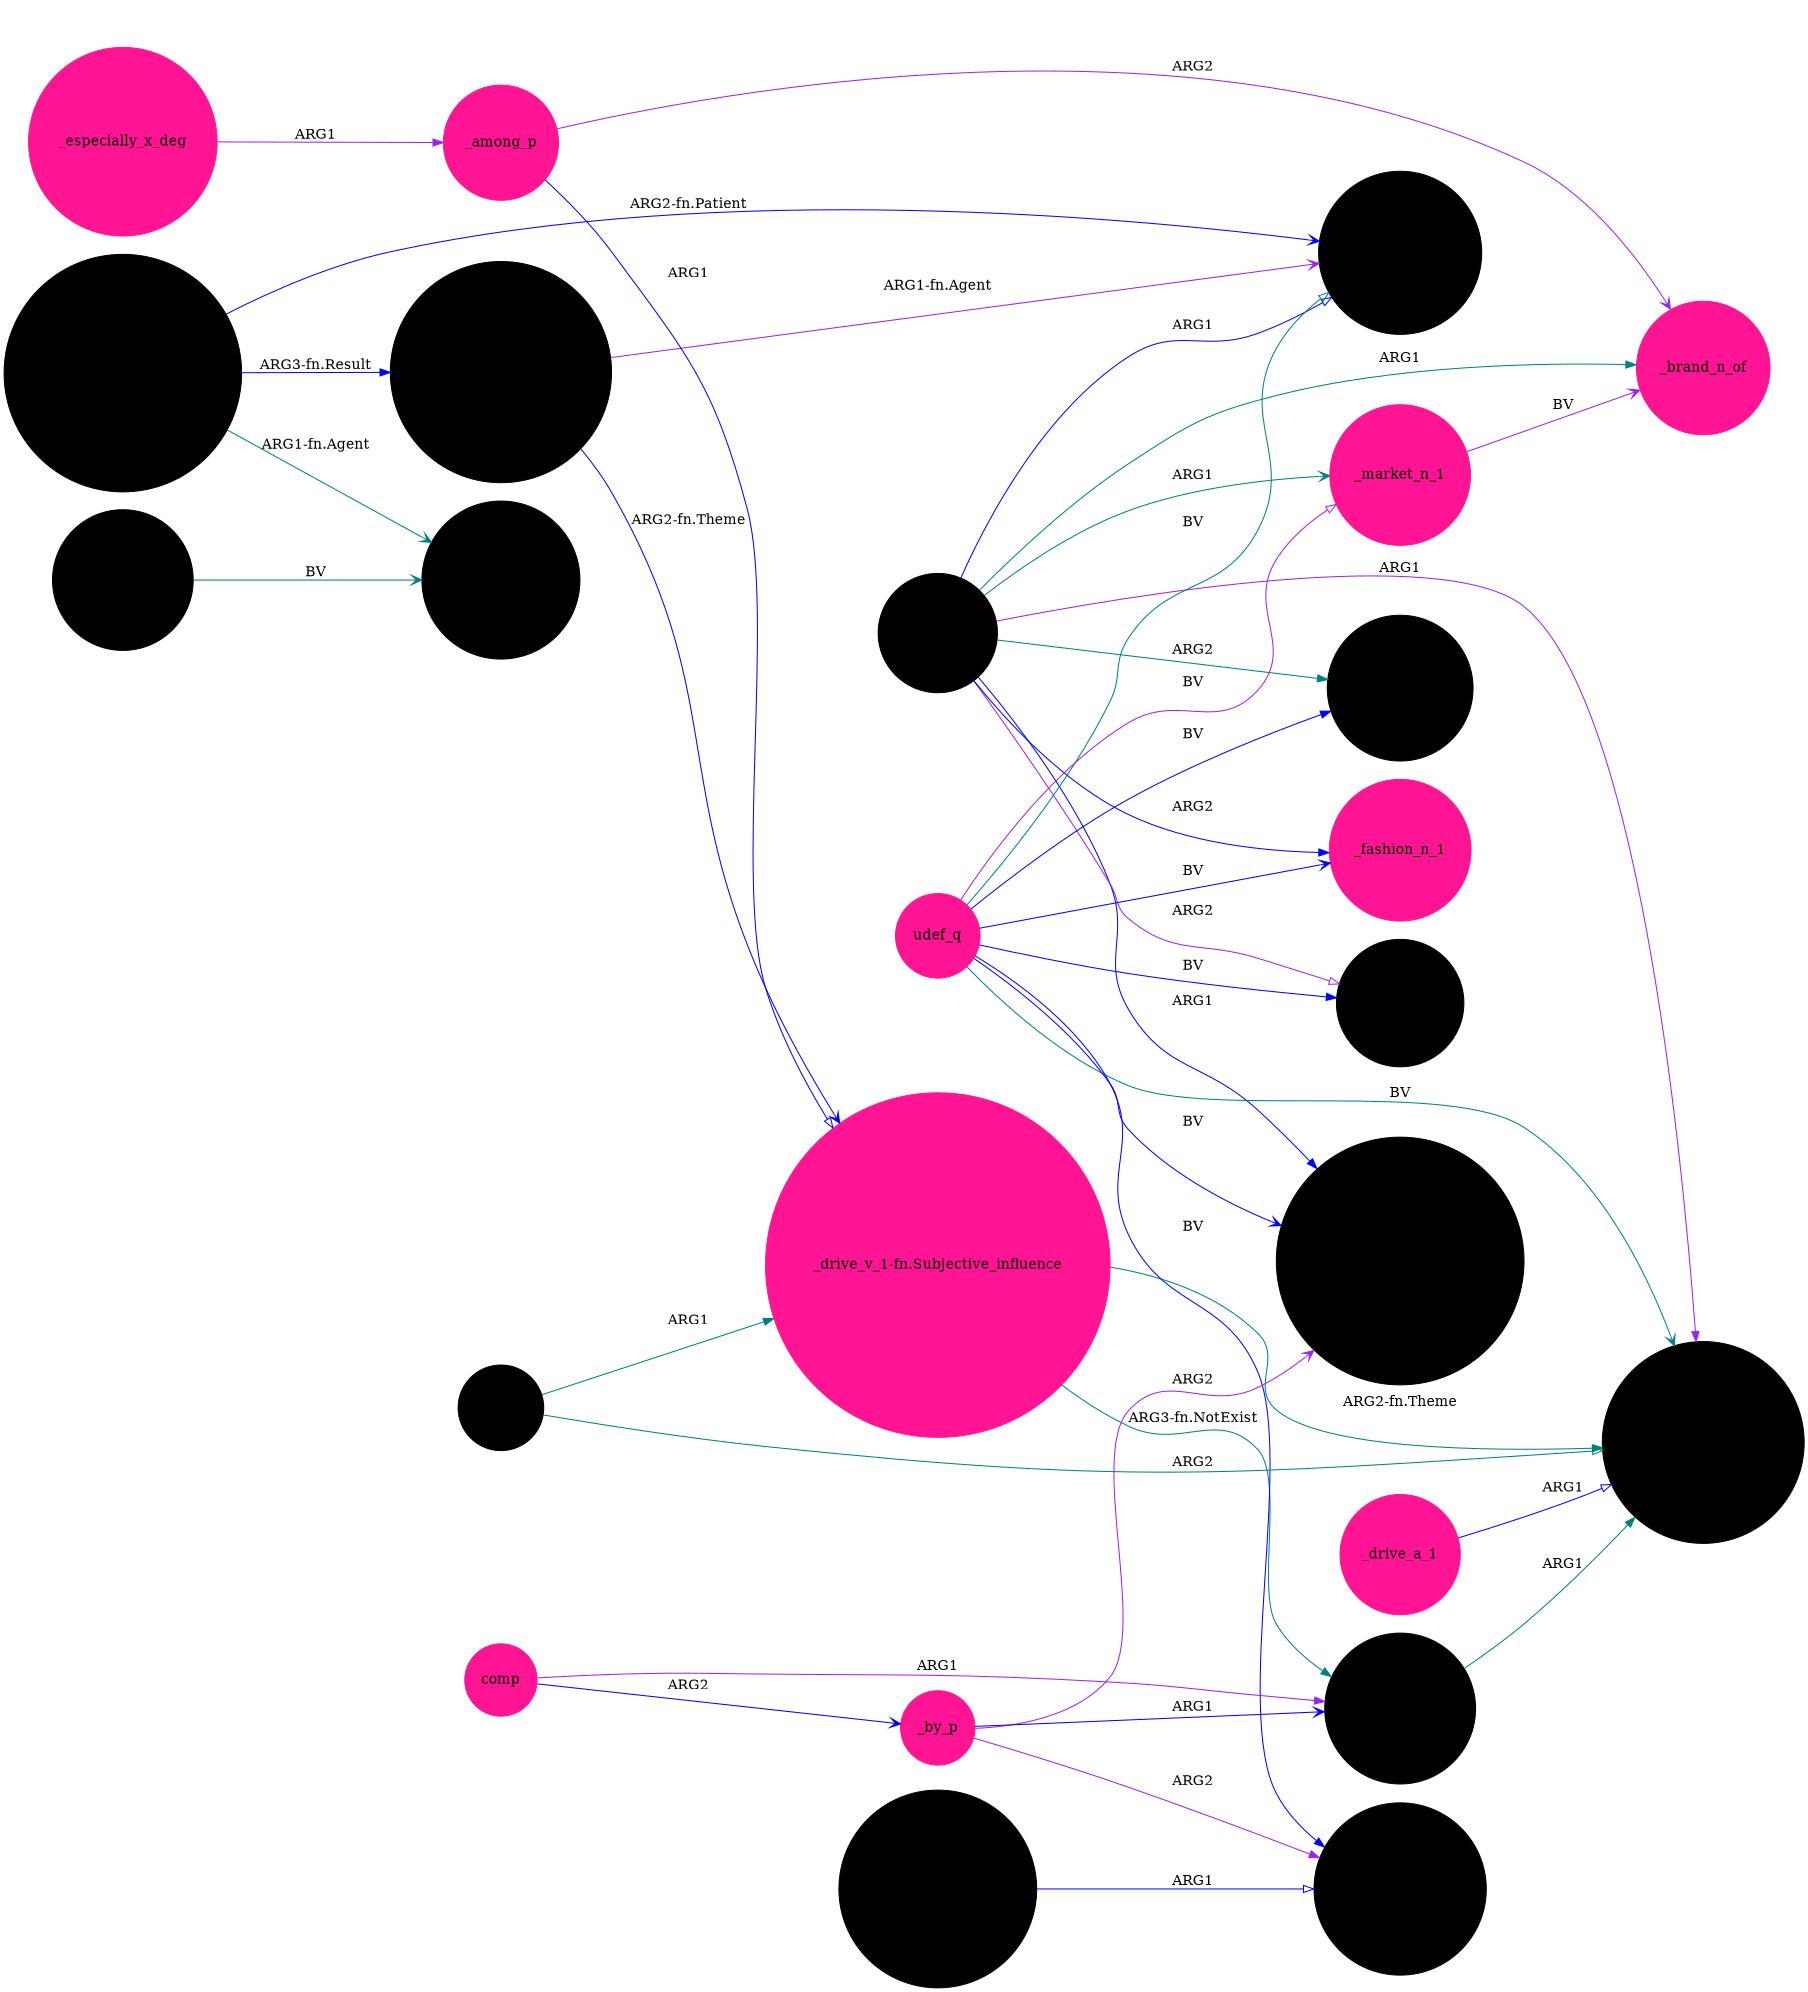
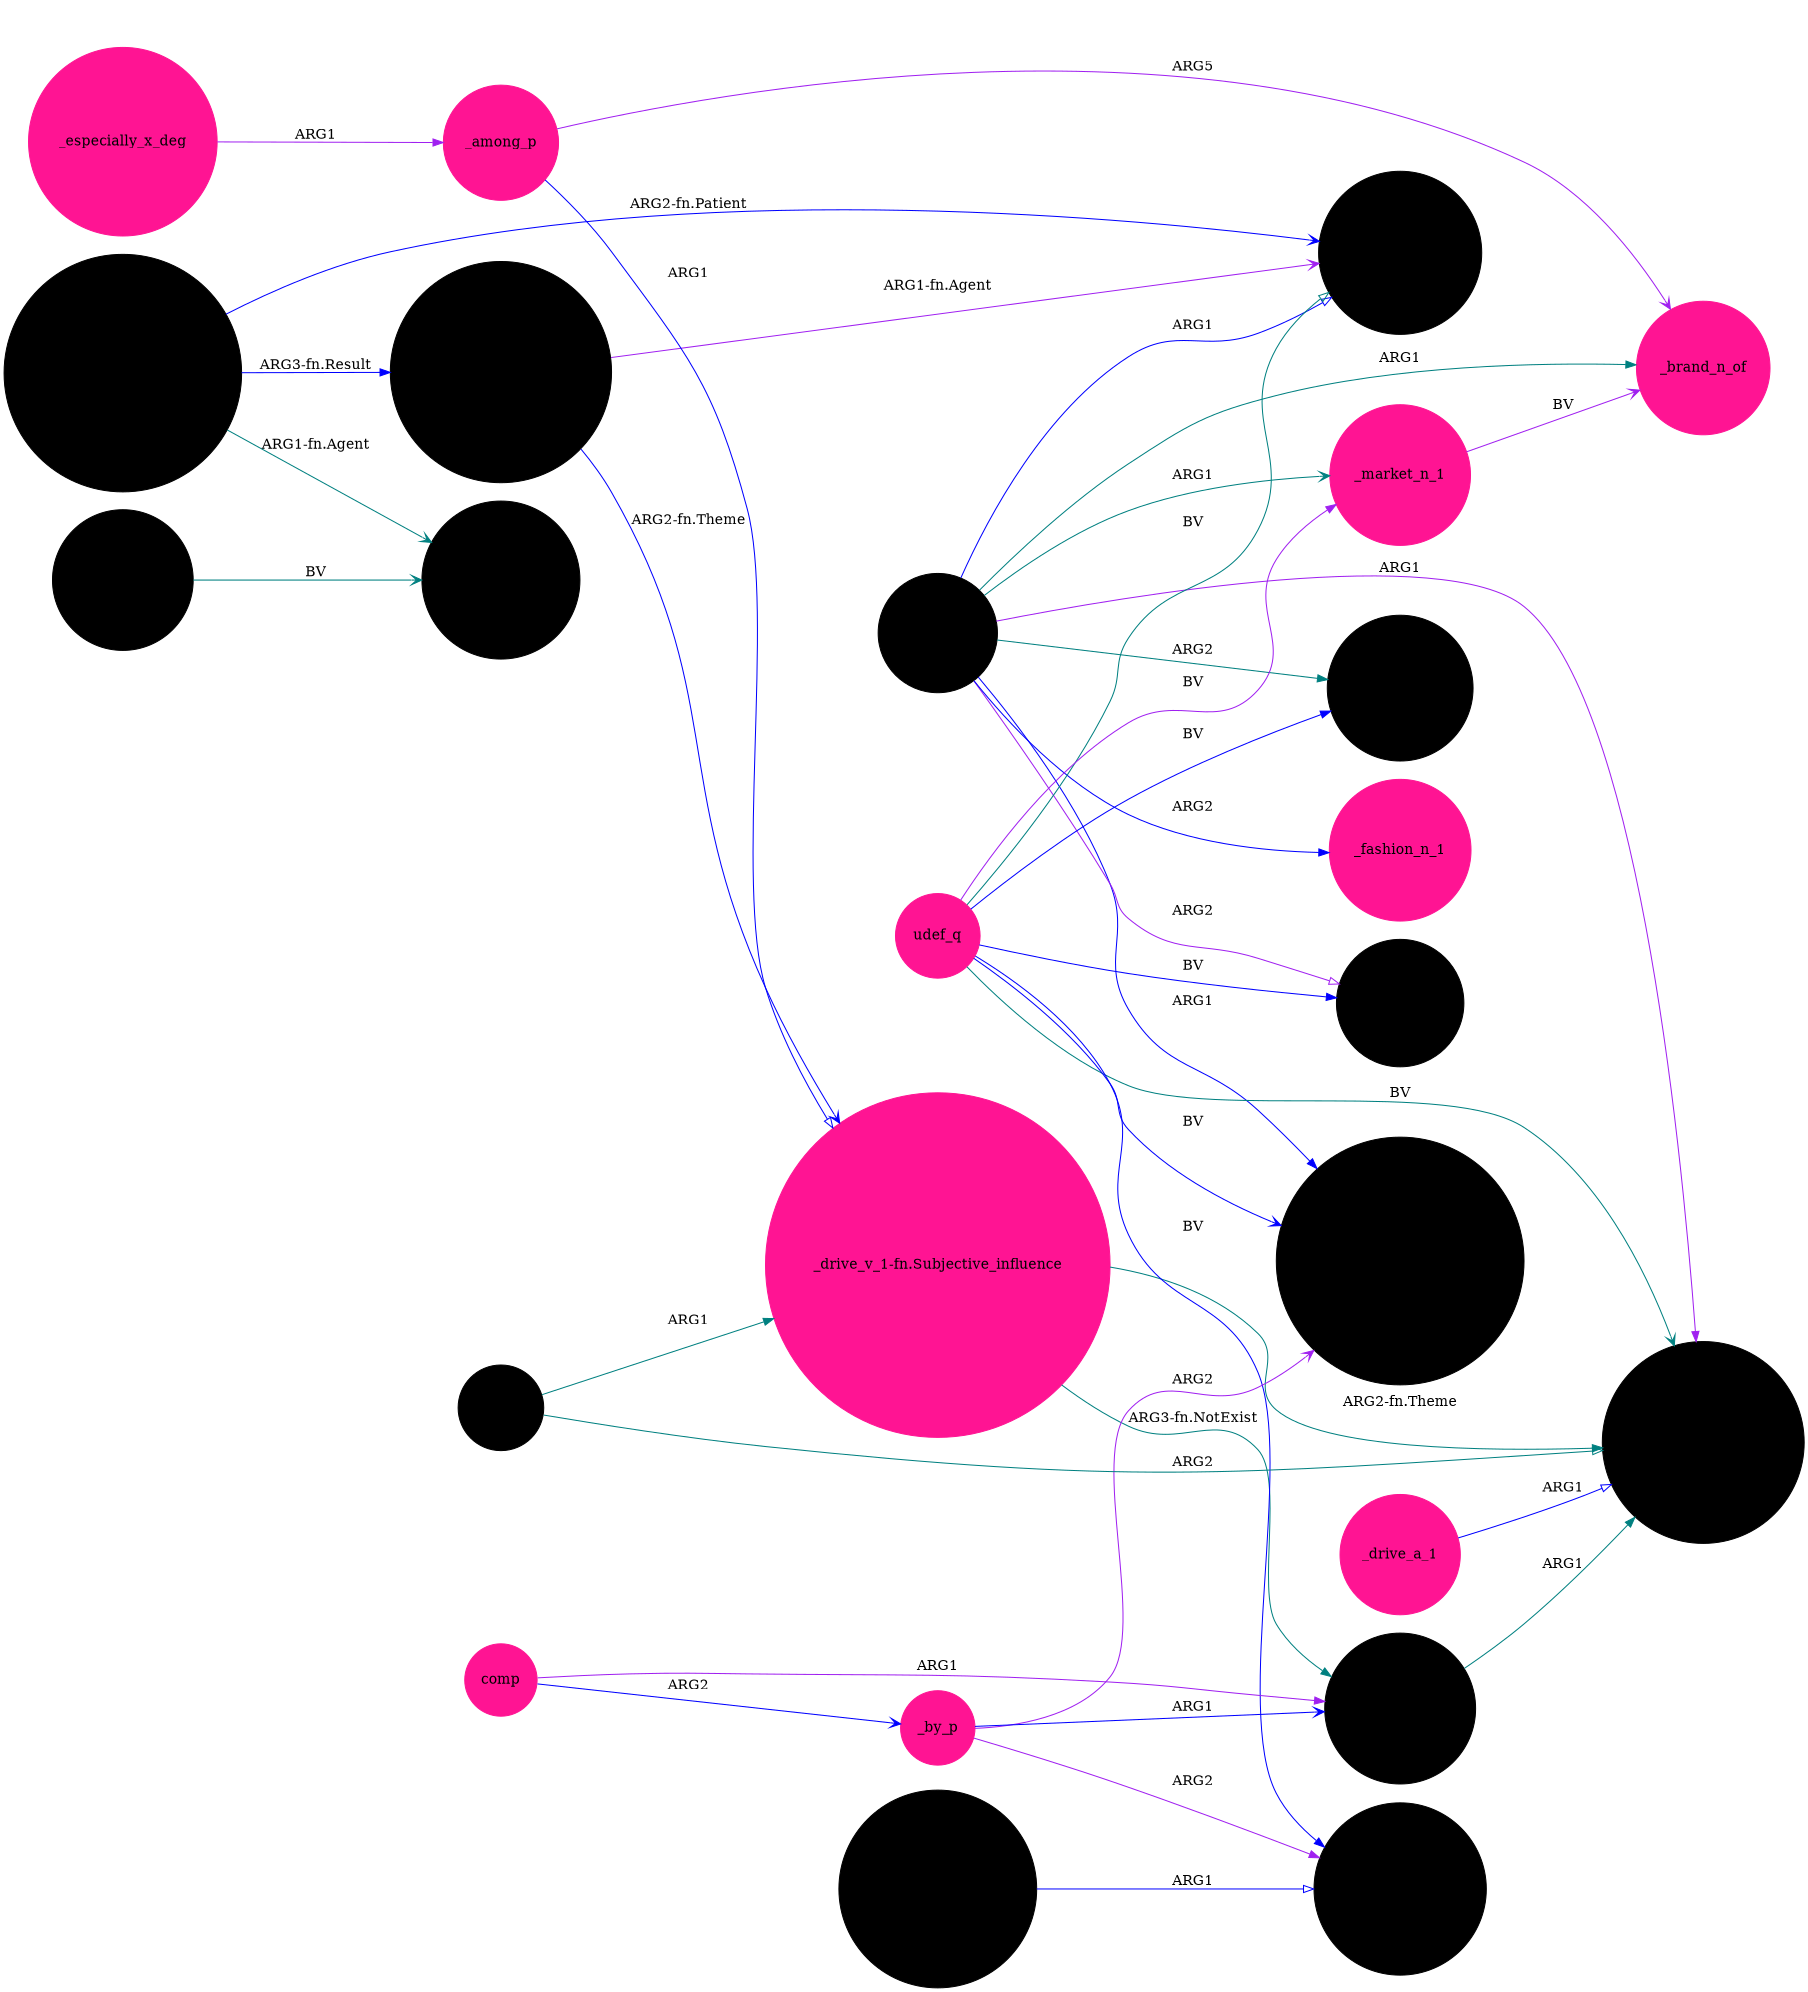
edge "_among_p" -> "_brand_n_of": label "ARG2" -> "ARG5"
edge "udef_q" -> "_market_n_1": arrowhead onormal -> normal
edge "udef_q" -> "_fashion_n_1": removed, label "BV"
